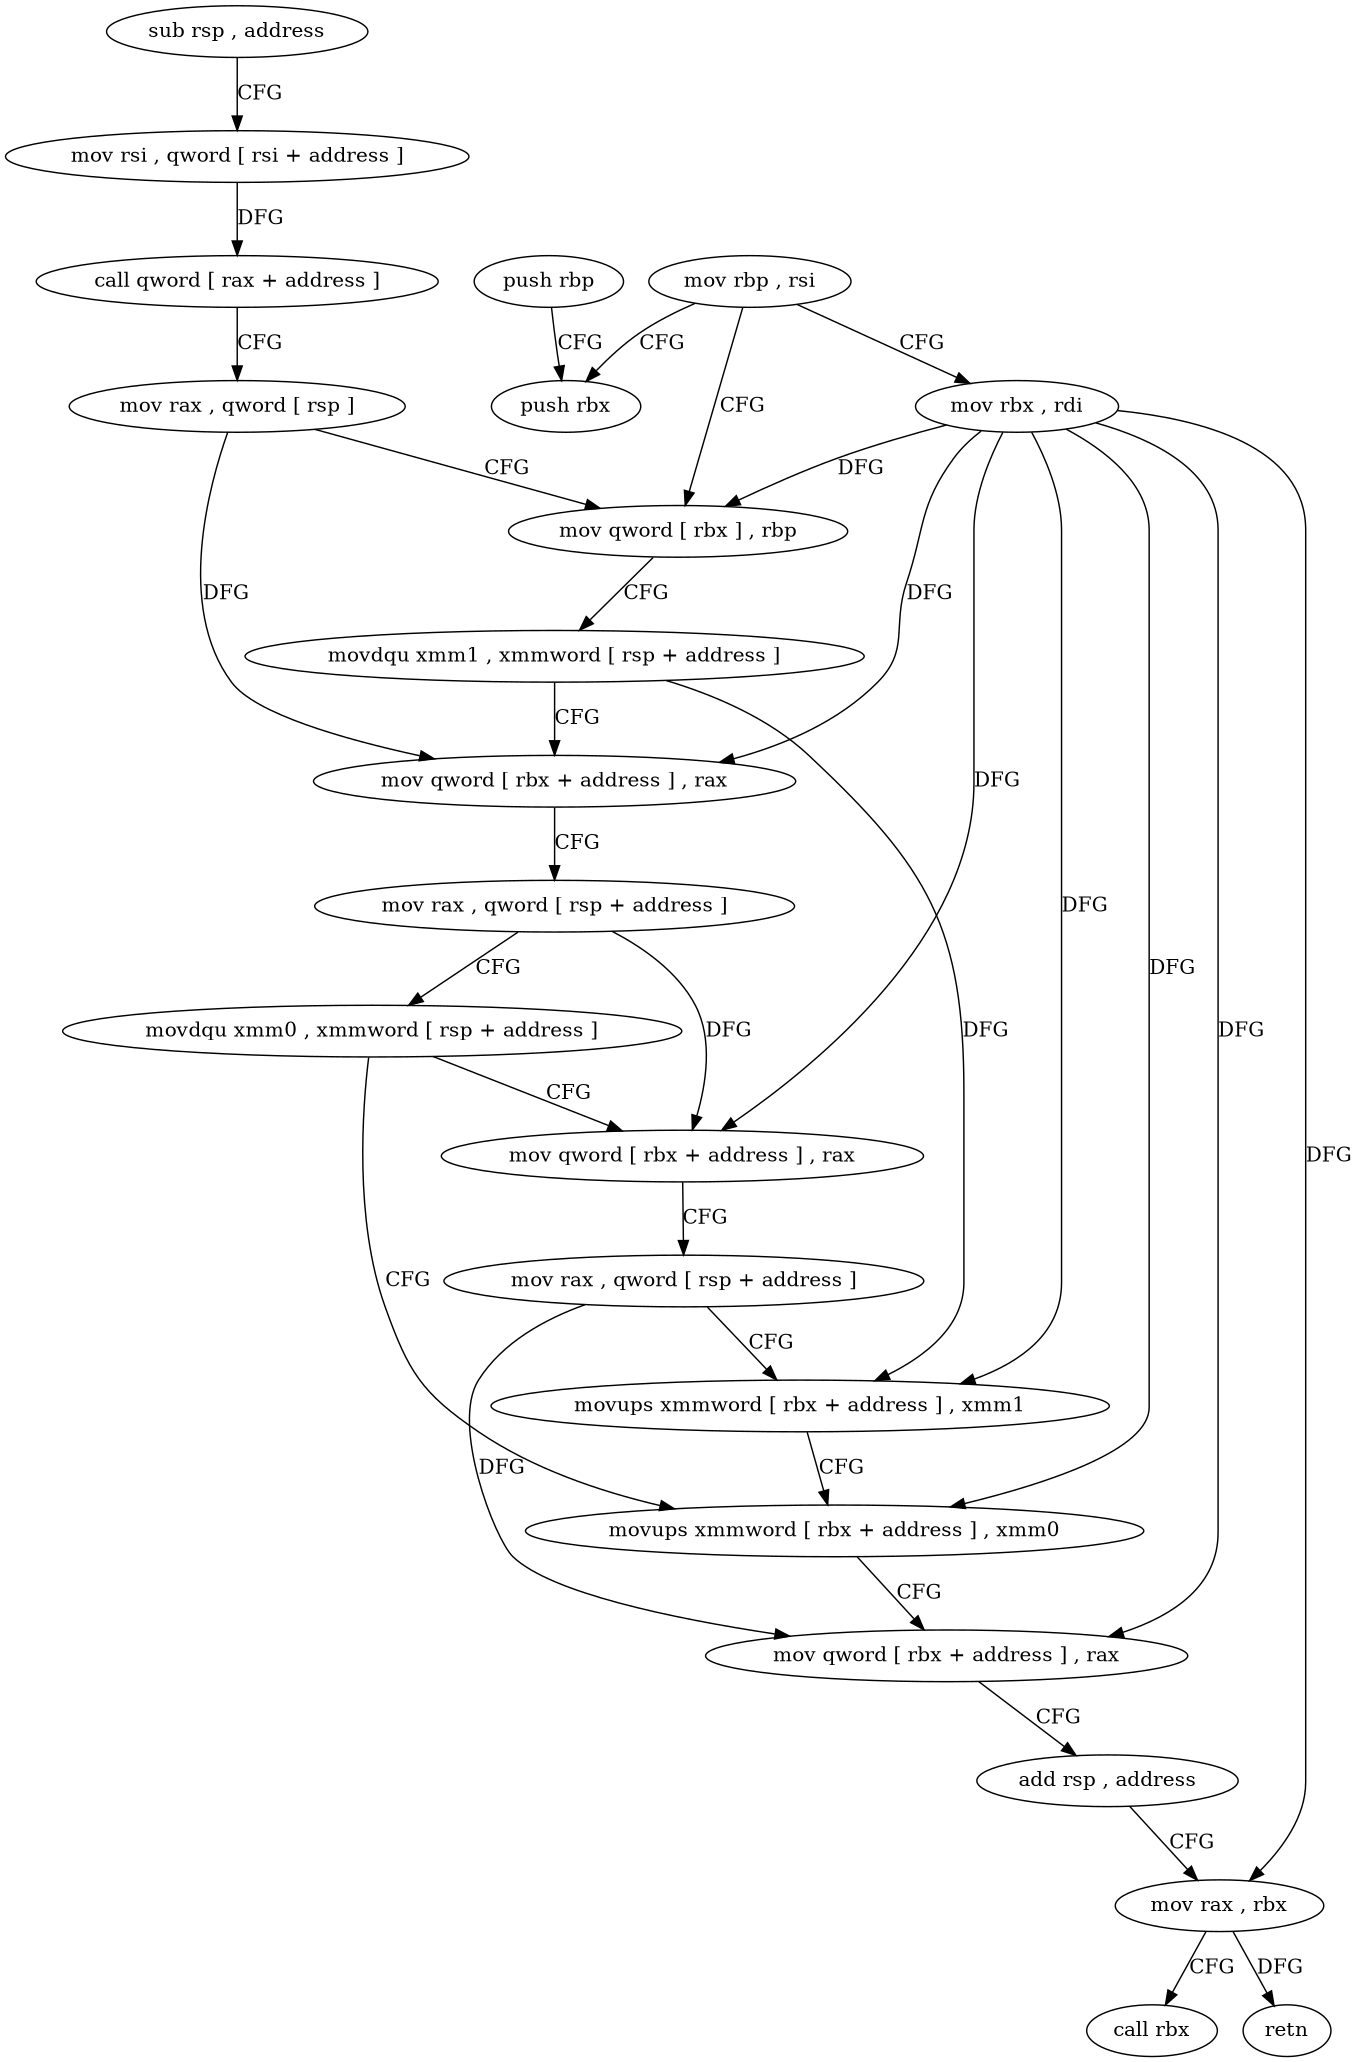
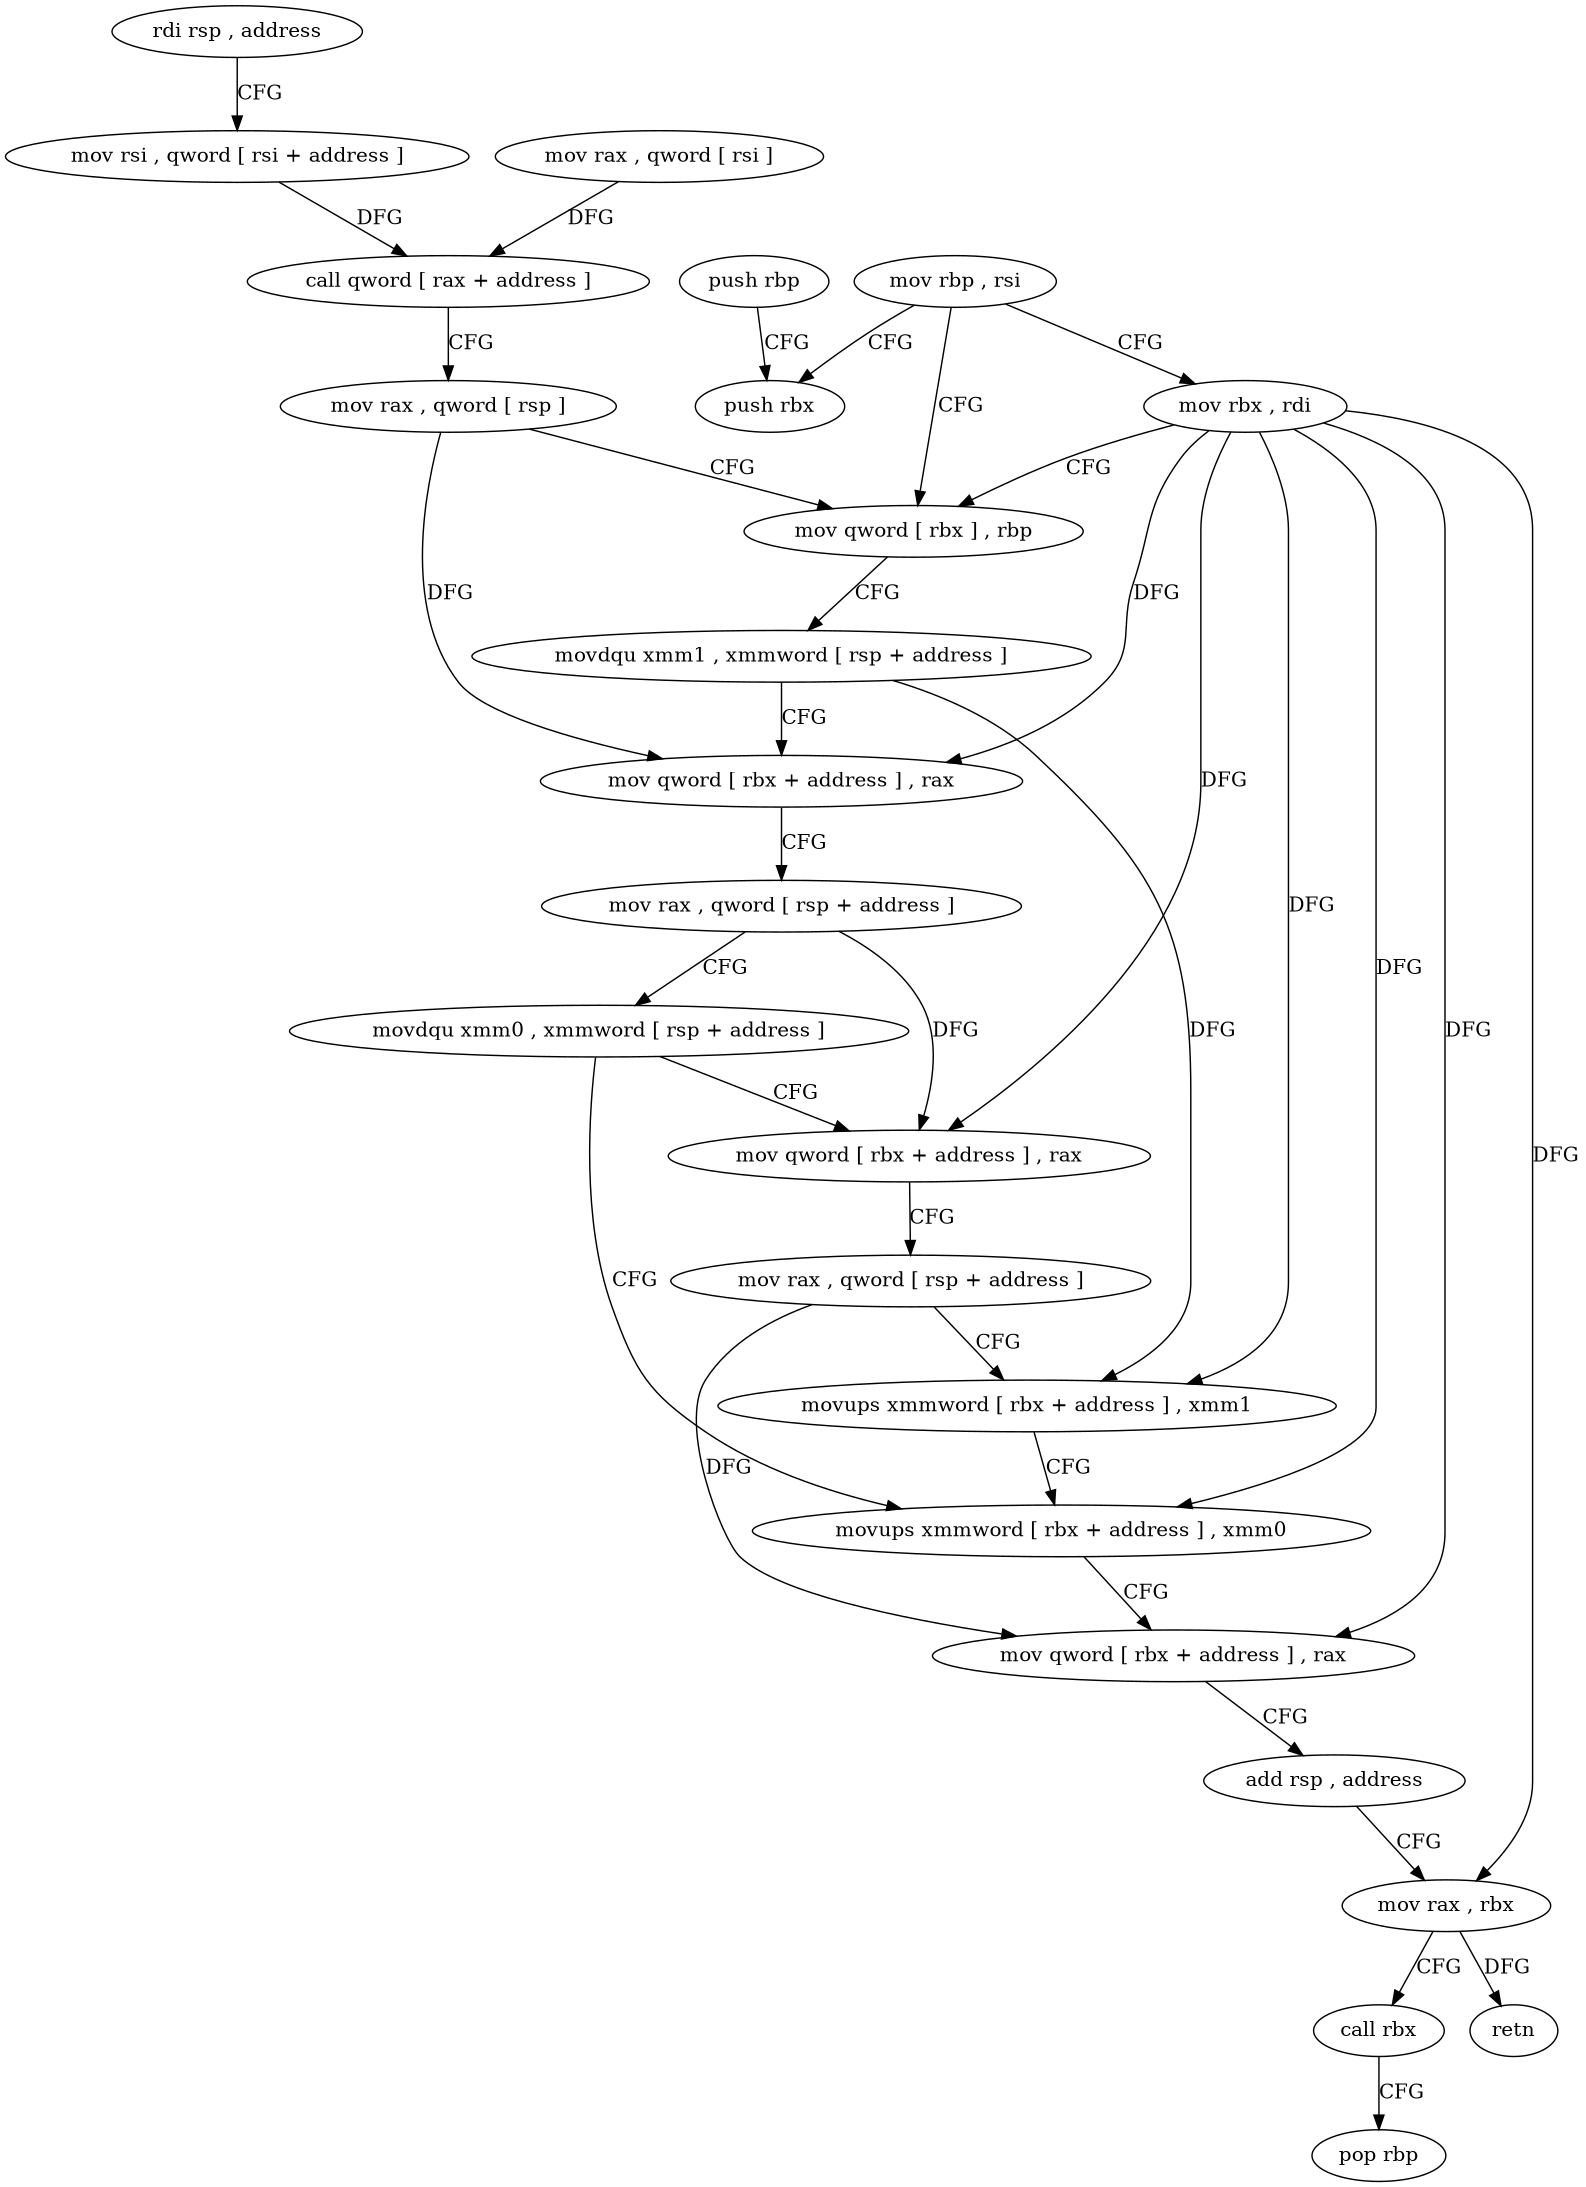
node "sub rsp , address": label "sub rsp , address" -> "rdi rsp , address"
node "mov rax , qword [ rsi ]": added
edge "mov rbx , rdi" -> "mov qword [ rbx ] , rbp": label "DFG" -> "CFG"
node "pop rbp": added
